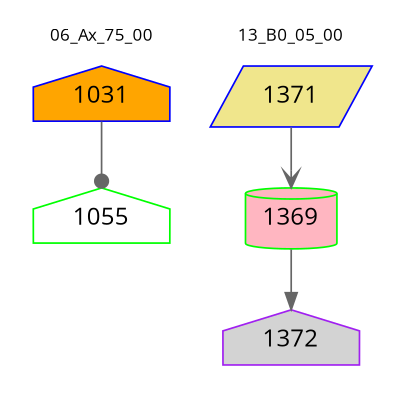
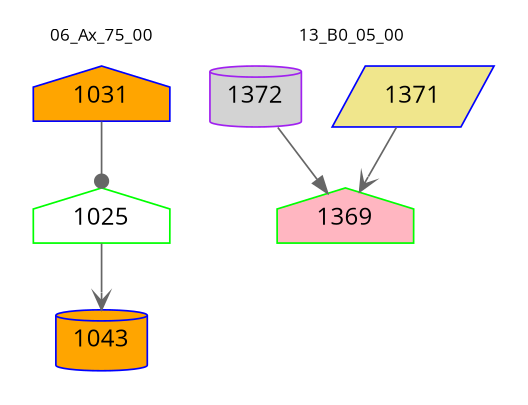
node "1055": label "1055" -> "1025"
node "1369": shape cylinder -> house
edge "1369" -> "1372": reversed
node "1043": added
node "1372": shape house -> cylinder
